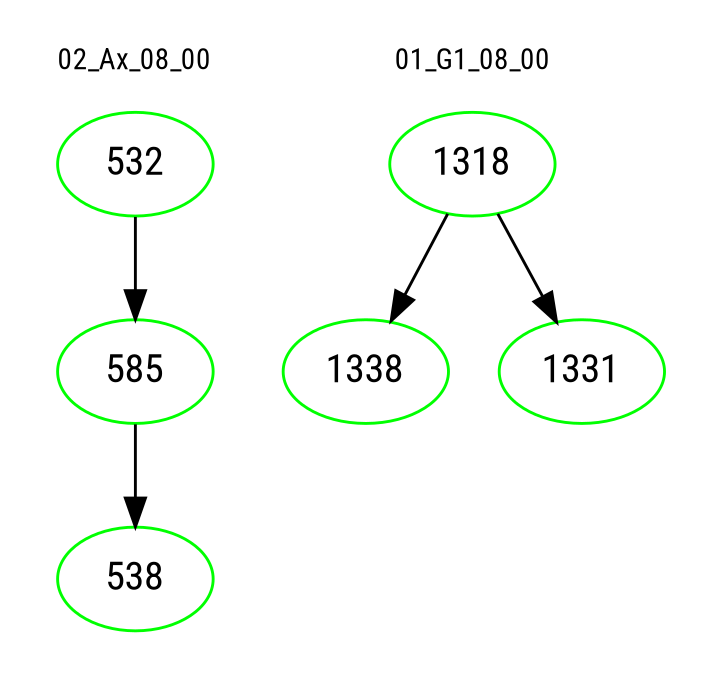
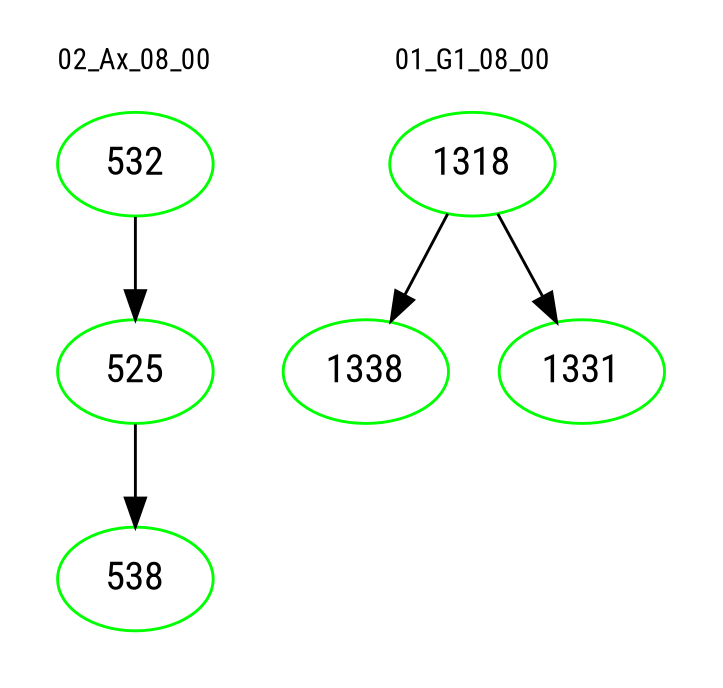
node "585": label "585" -> "525"
